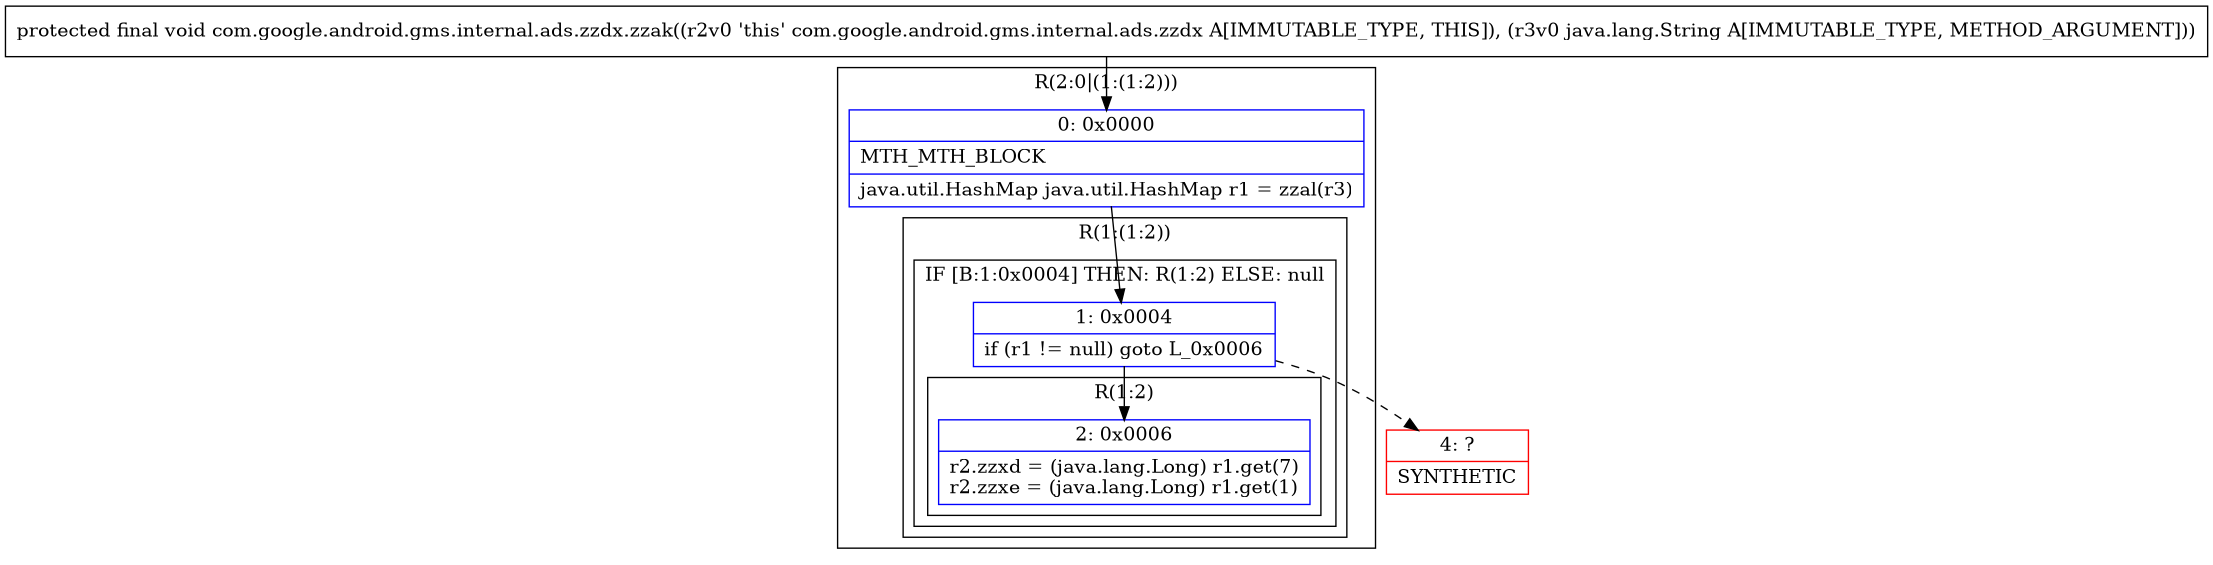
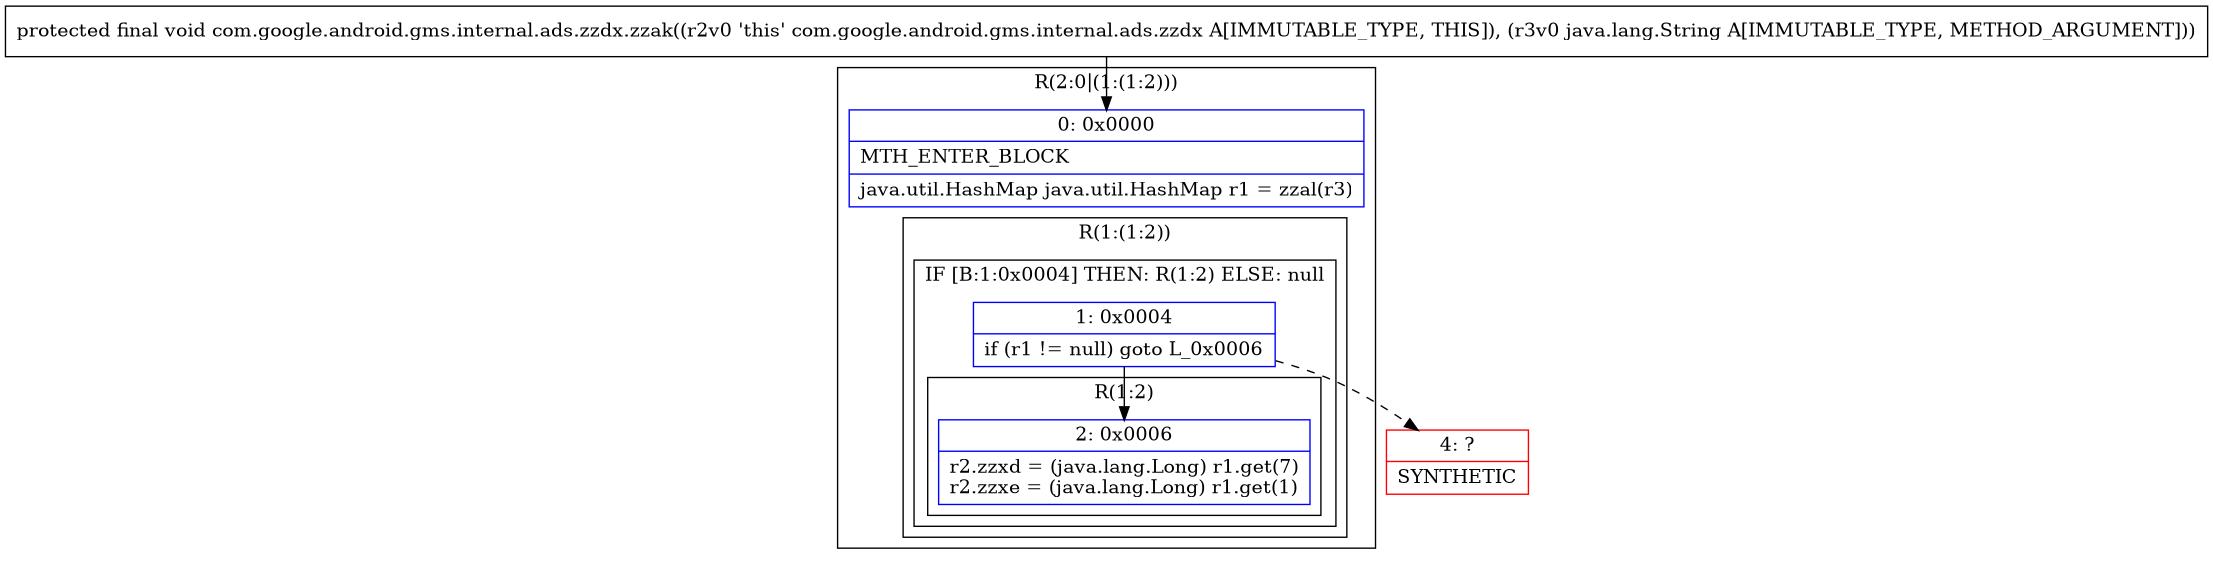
node "0: 0x0000": text "MTH_MTH_BLOCK" -> "MTH_ENTER_BLOCK"
edge "0: 0x0000" -> "1: 0x0004": removed
